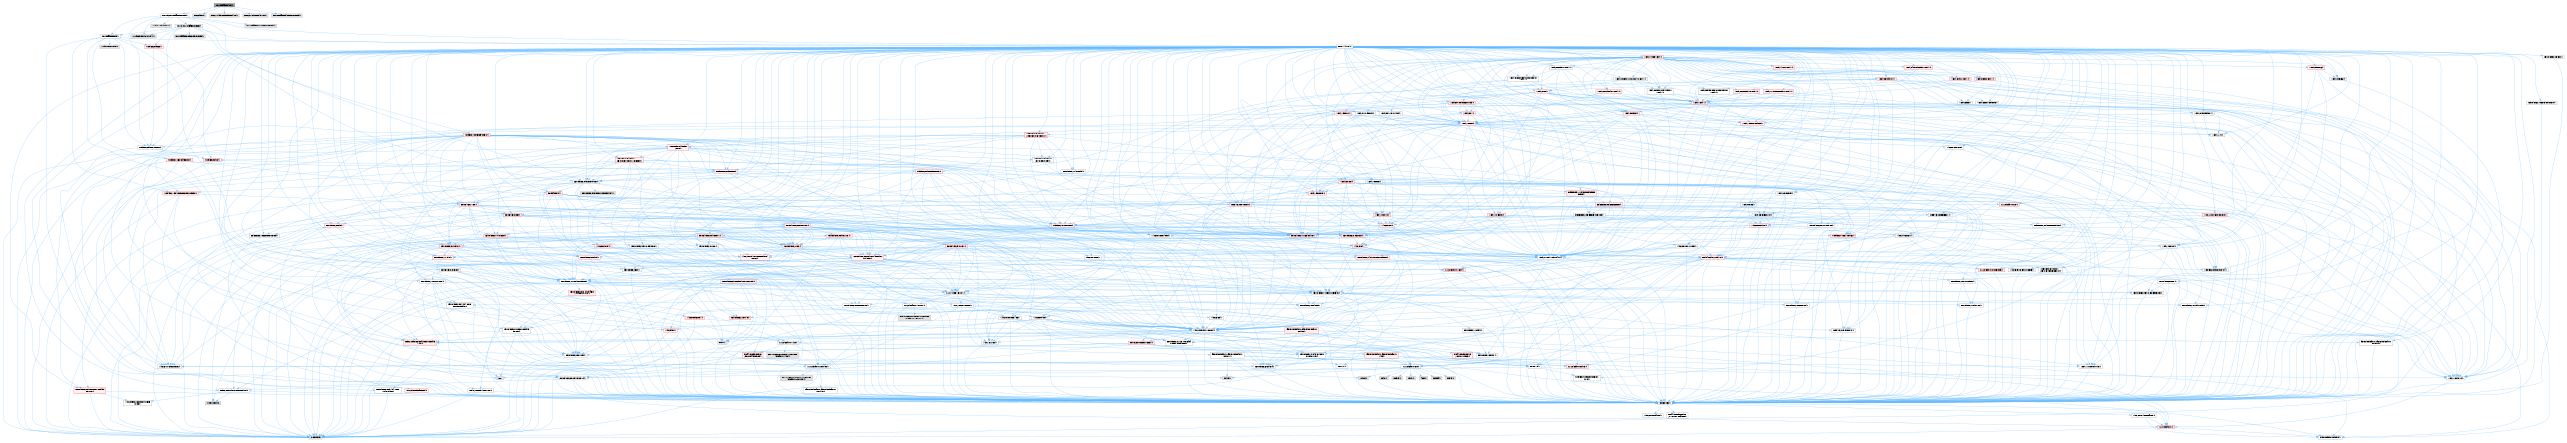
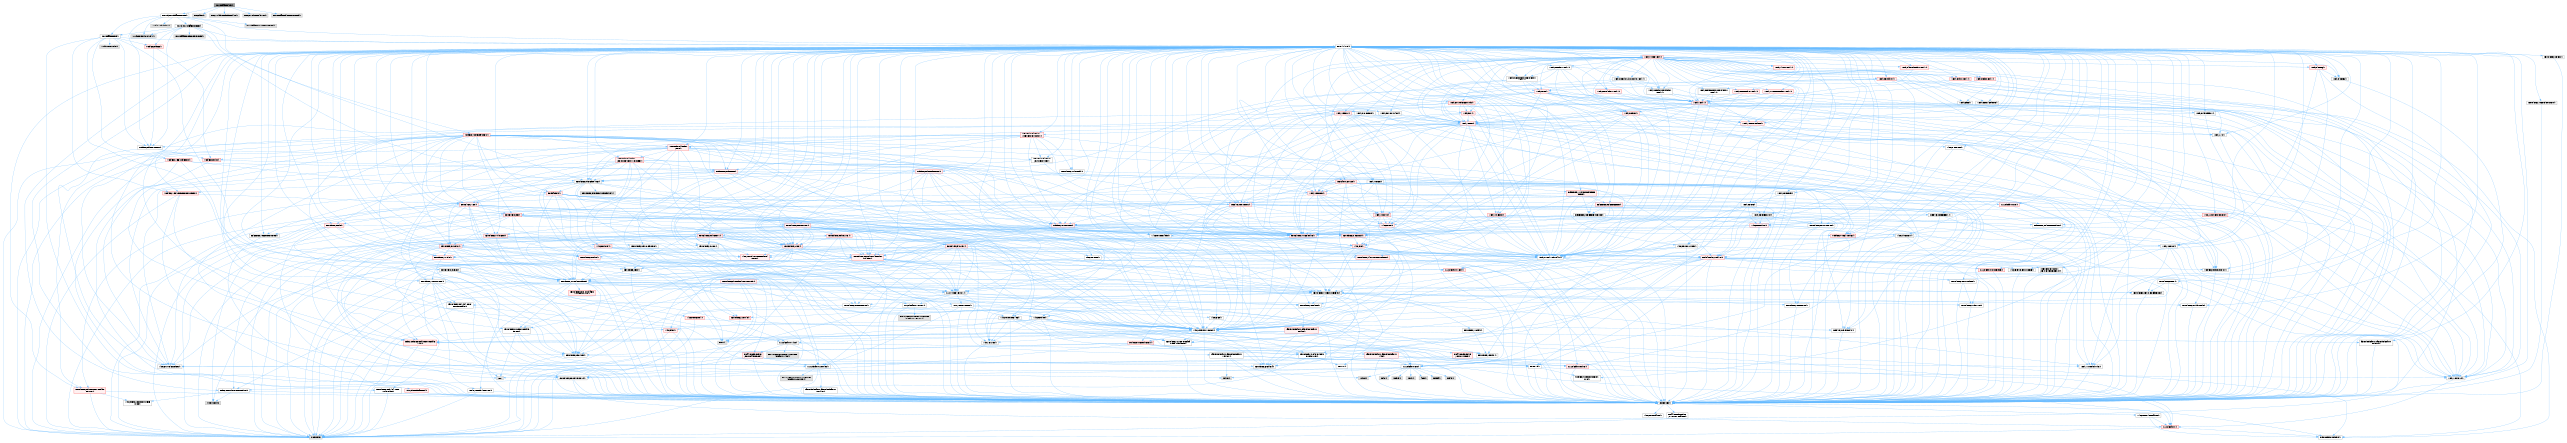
node "Math/Box2D.h": label "Math/Box2D.h" -> "Transform/Box2D.h"
